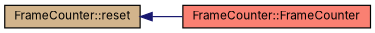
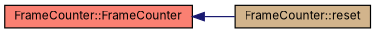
edge "FrameCounter::FrameCounter" -> "FrameCounter::reset": reversed
